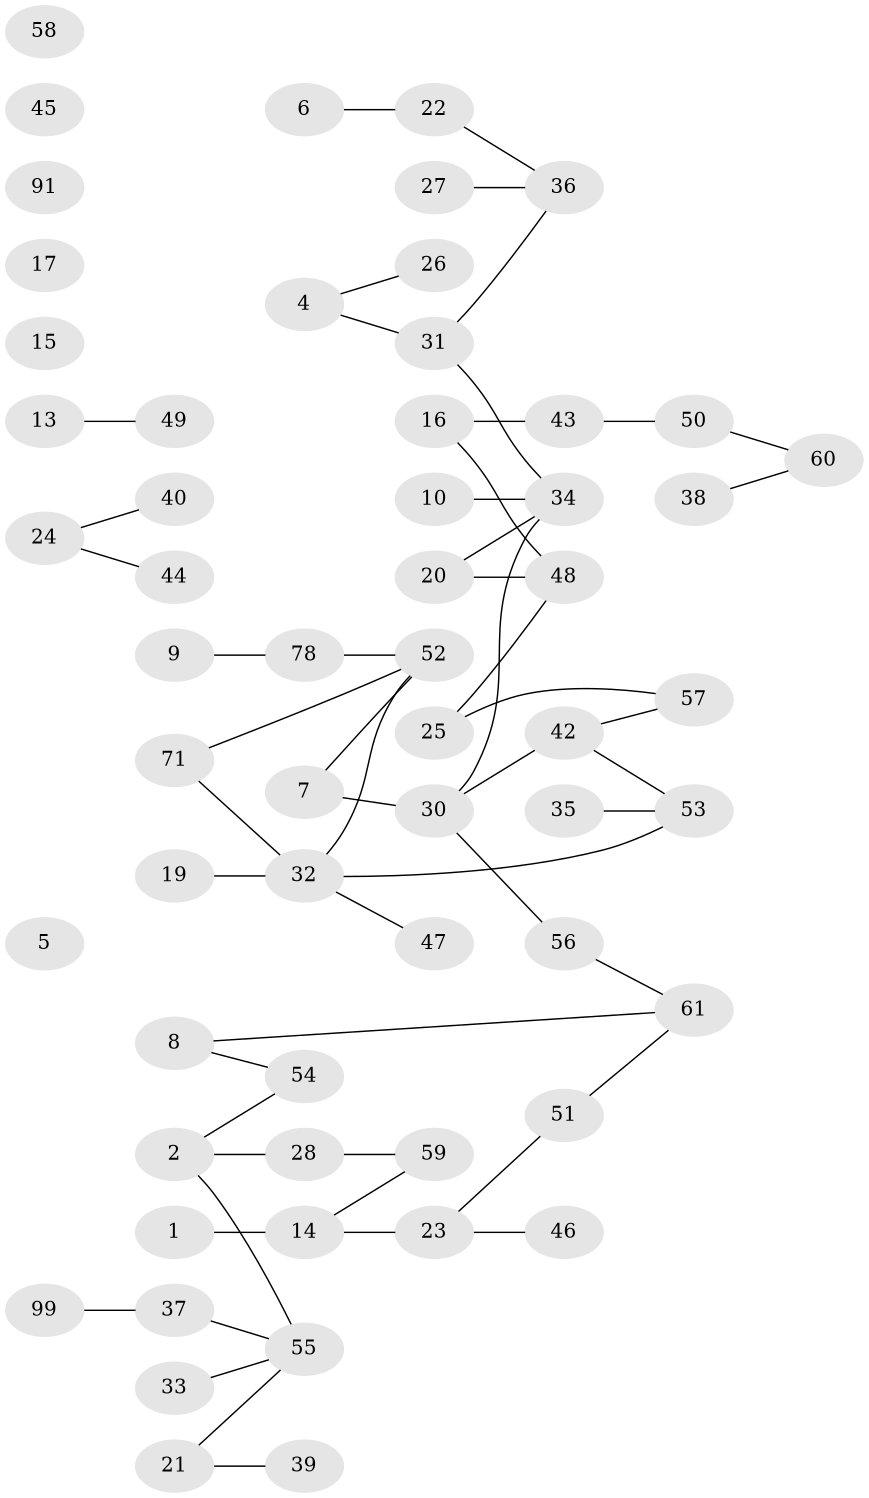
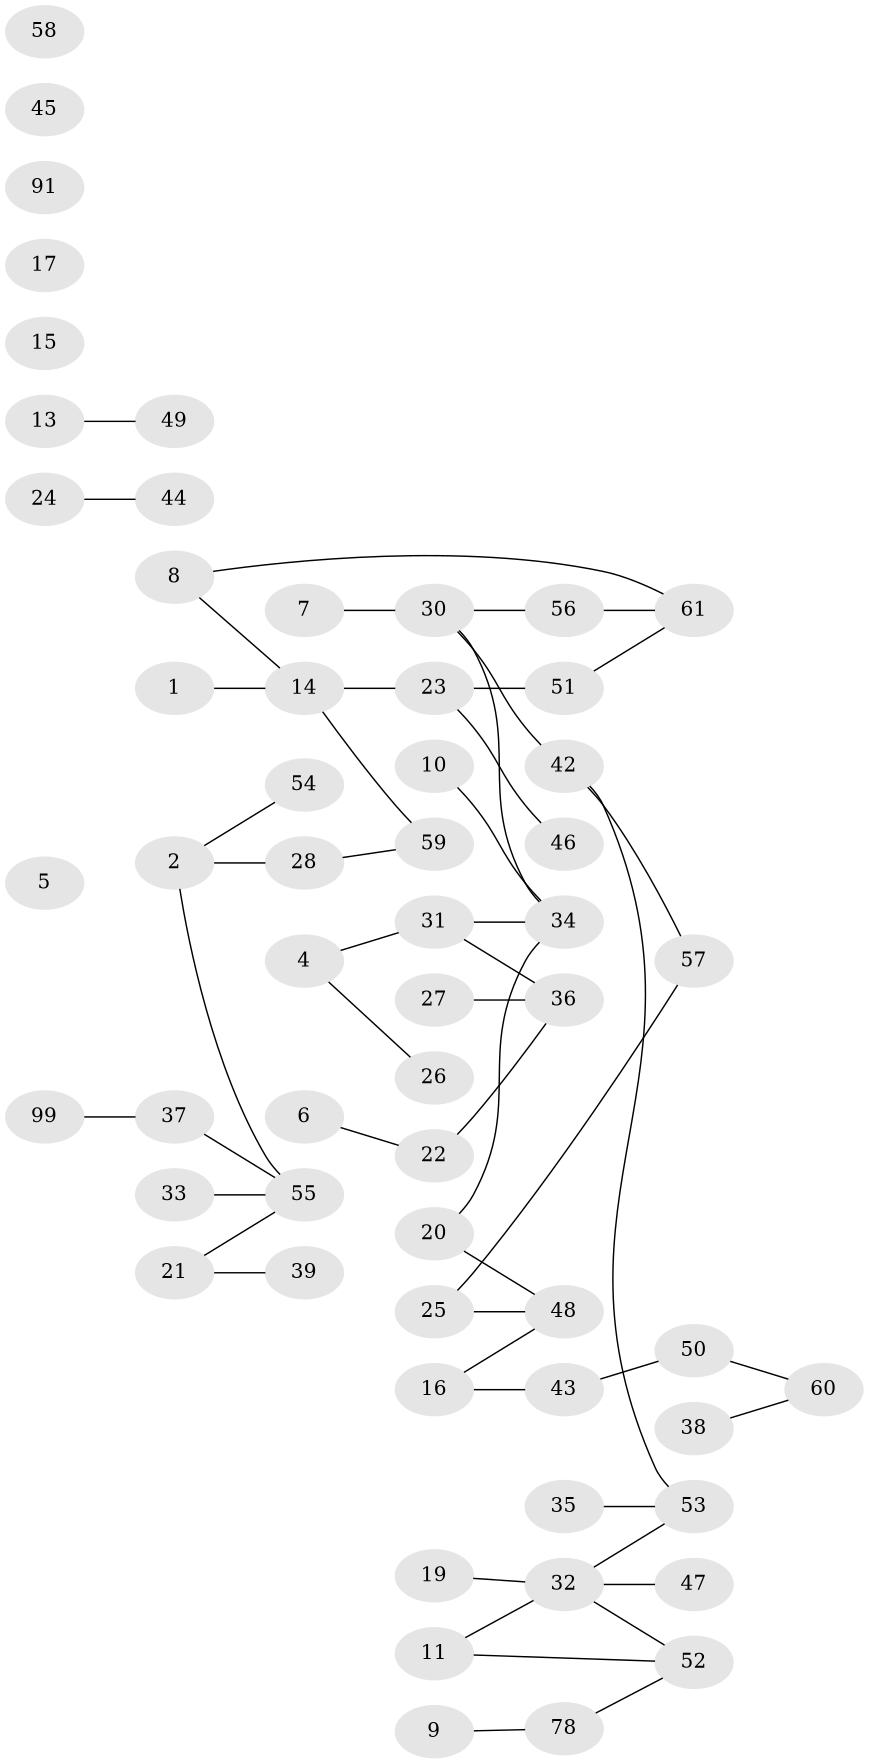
node "40": removed
edge "52" -- "7": removed
node "71": label "71" -> "11"
edge "8" -- "54": now "8" -- "14"
